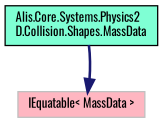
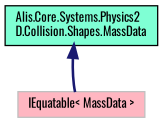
edge "Alis.Core.Systems.Physics2 D.Collision.Shapes.MassData" -> "IEquatable< MassData >": reversed
